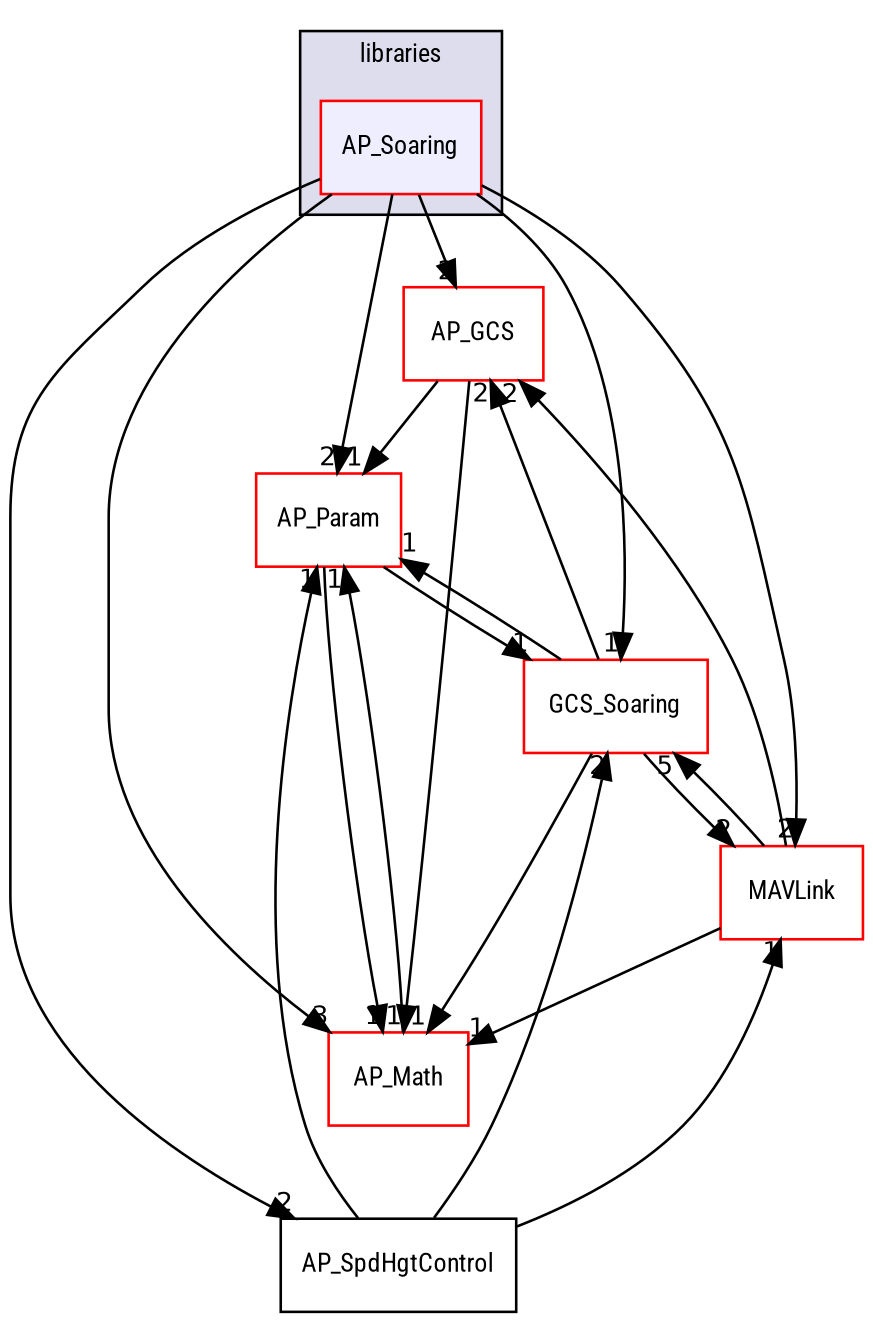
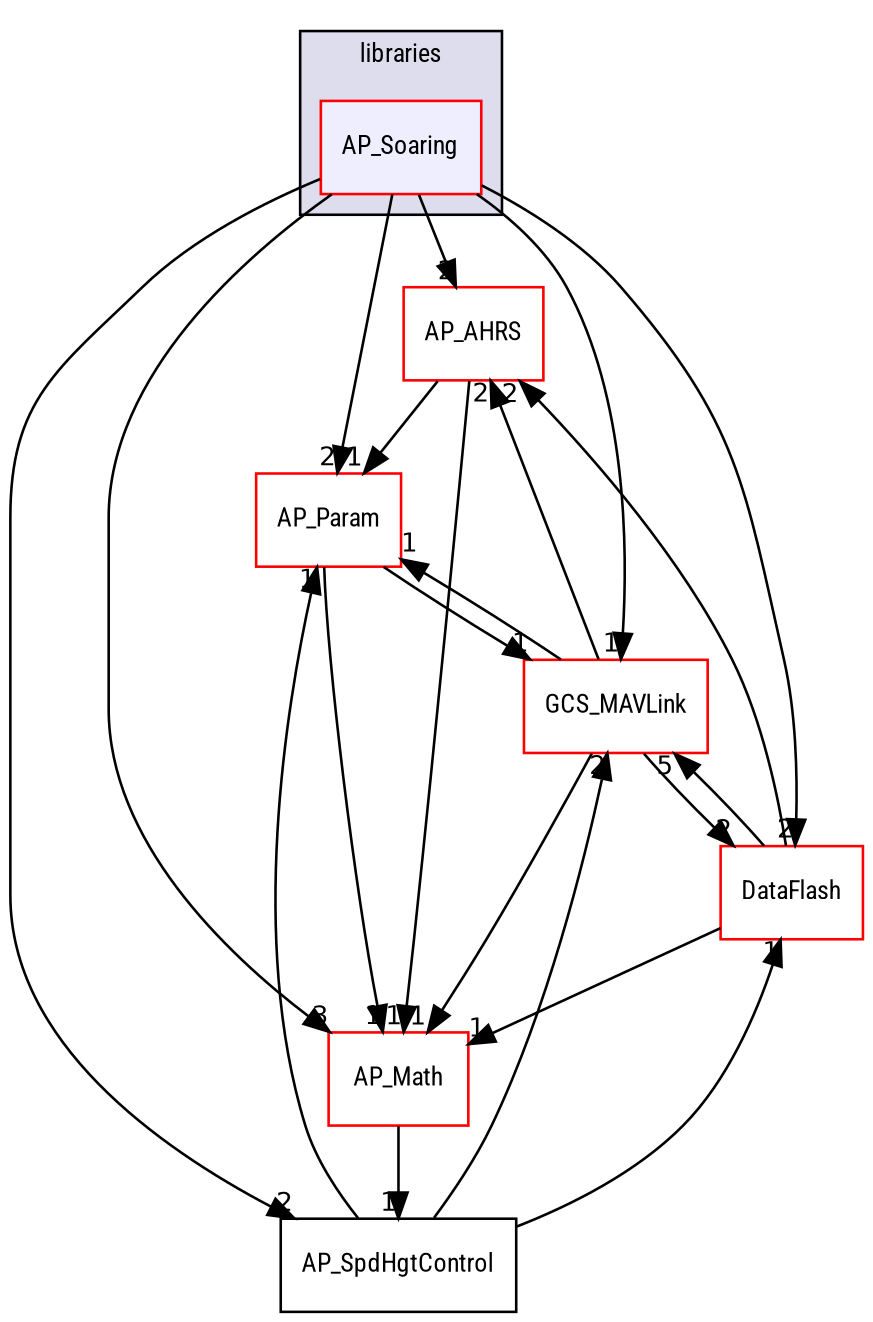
node "AP_GCS": label "AP_GCS" -> "AP_AHRS"
node "GCS_Soaring": label "GCS_Soaring" -> "GCS_MAVLink"
edge "AP_Math" -> "AP_Param": now "AP_Math" -> "AP_SpdHgtControl"
node "MAVLink": label "MAVLink" -> "DataFlash"
